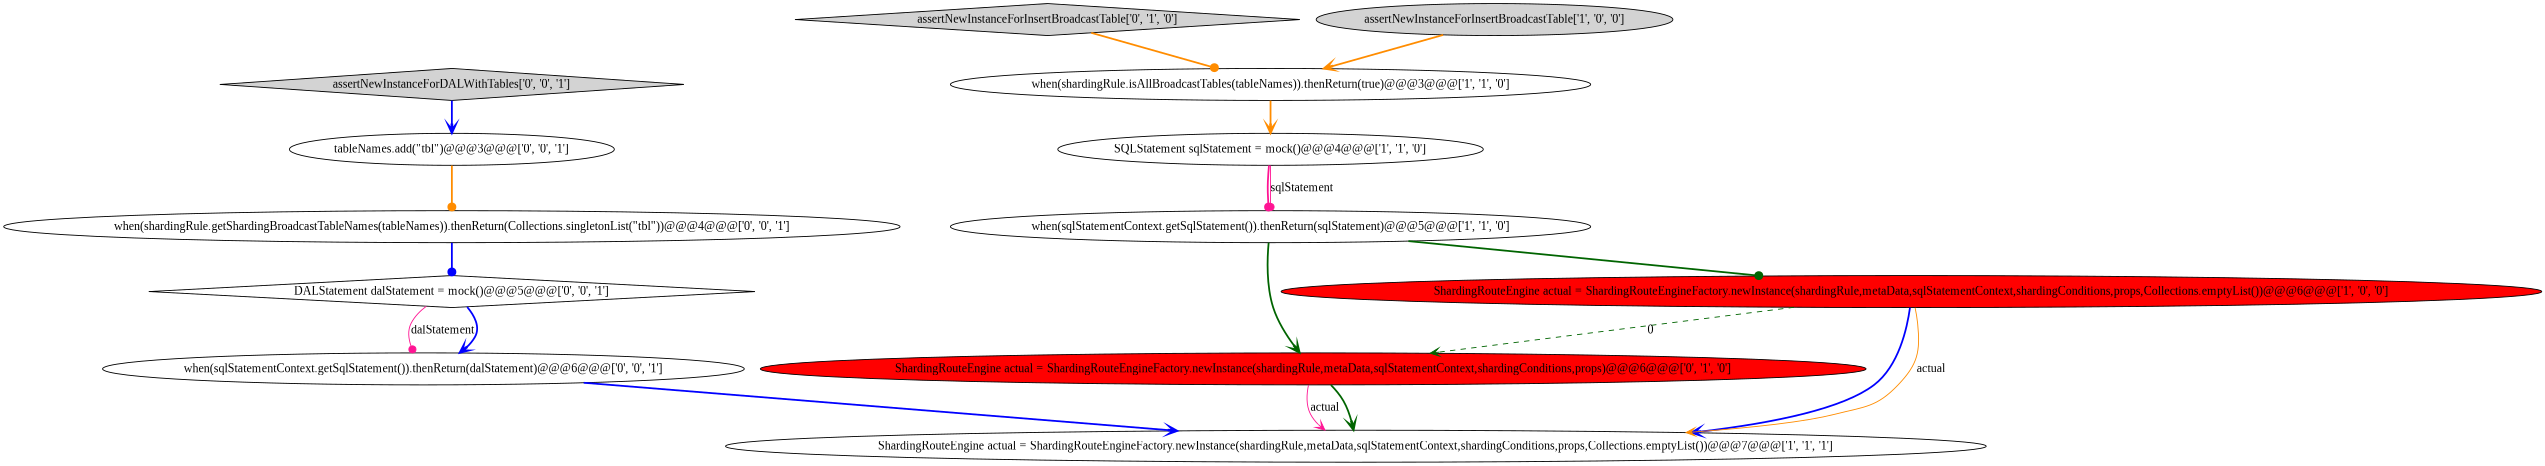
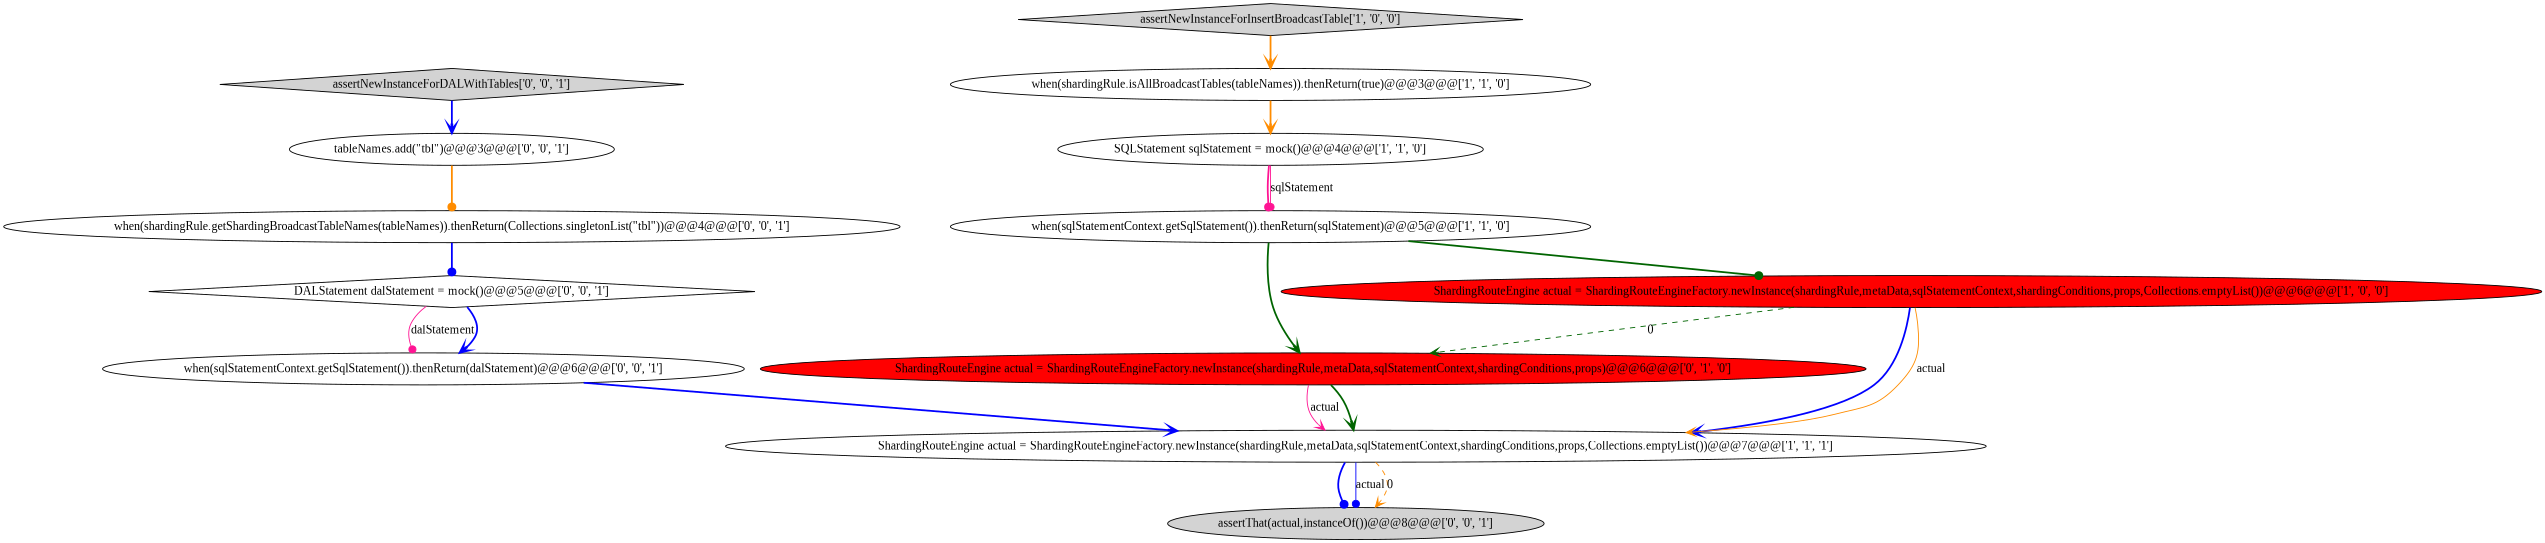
node "assertNewInstanceForInsertBroadcastTable['0', '1', '0']": removed
node "assertNewInstanceForInsertBroadcastTable['1', '0', '0']": shape ellipse -> diamond
node "assertThat(actual,instanceOf())@@@8@@@['0', '0', '1']": added
